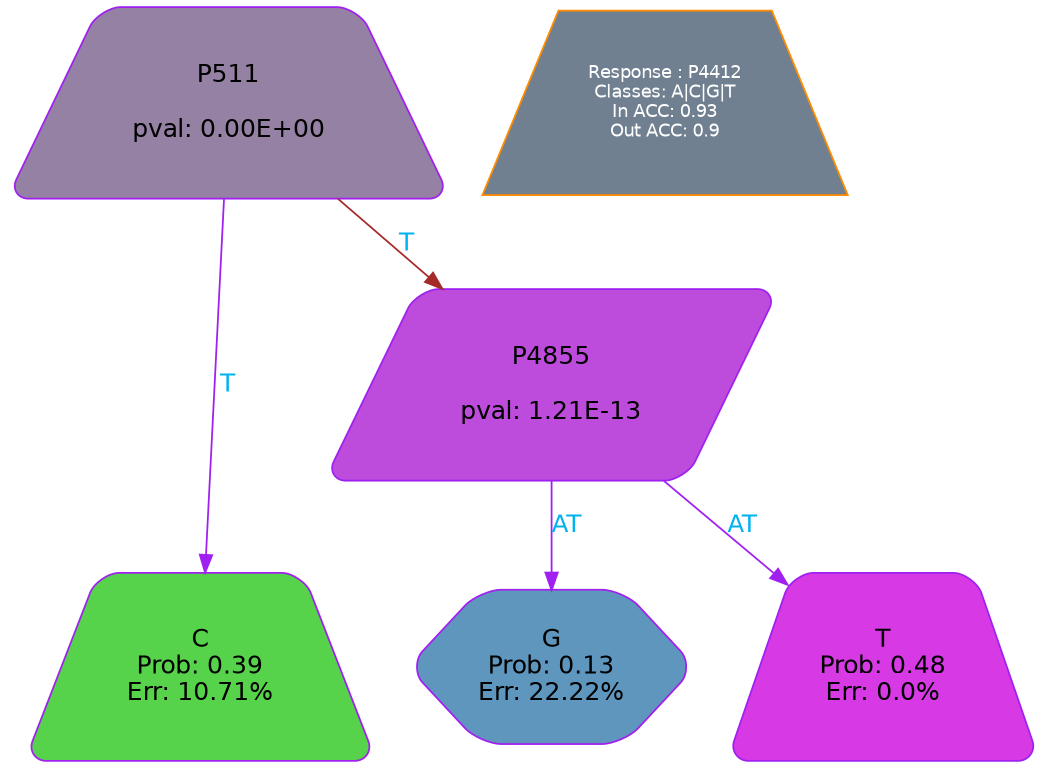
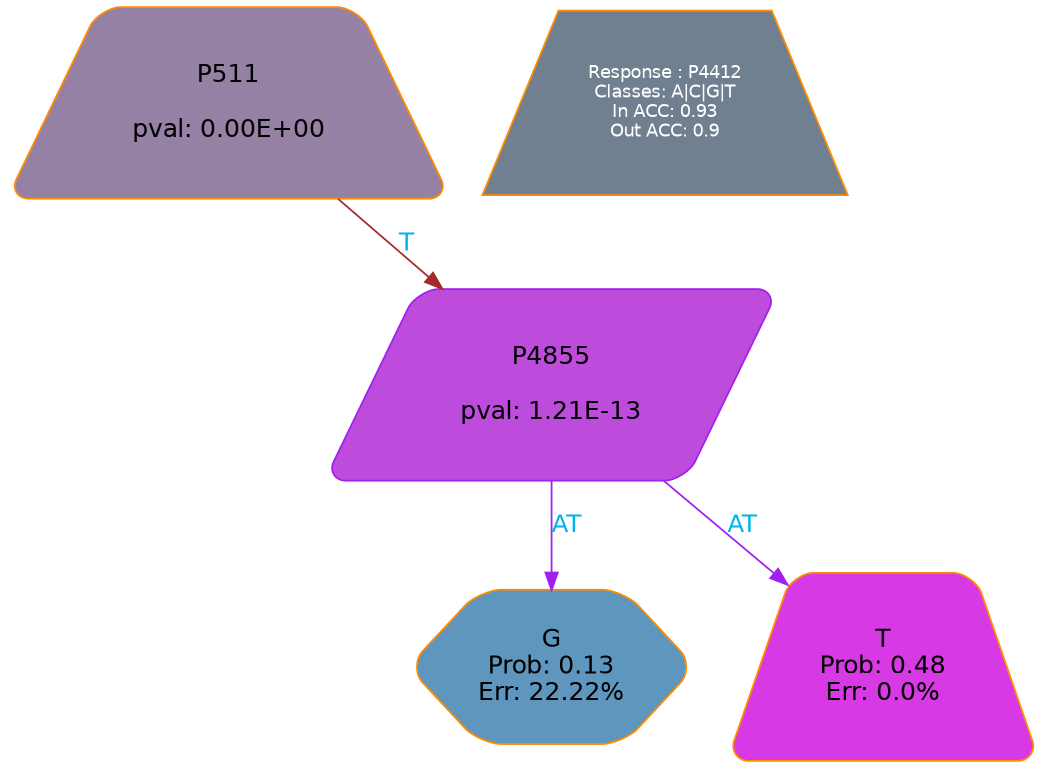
node "P511 pval: 0.00E+00": color purple -> darkorange
node "C Prob: 0.39 Err: 10.71%": removed
node "G Prob: 0.13 Err: 22.22%": color purple -> darkorange
node "T Prob: 0.48 Err: 0.0%": color purple -> darkorange
